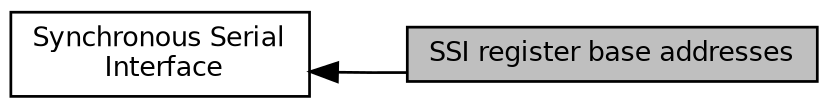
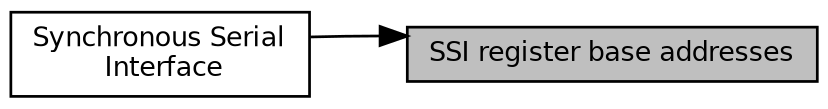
edge "SSI register base addresses" -> "Synchronous Serial Interface": reversed
